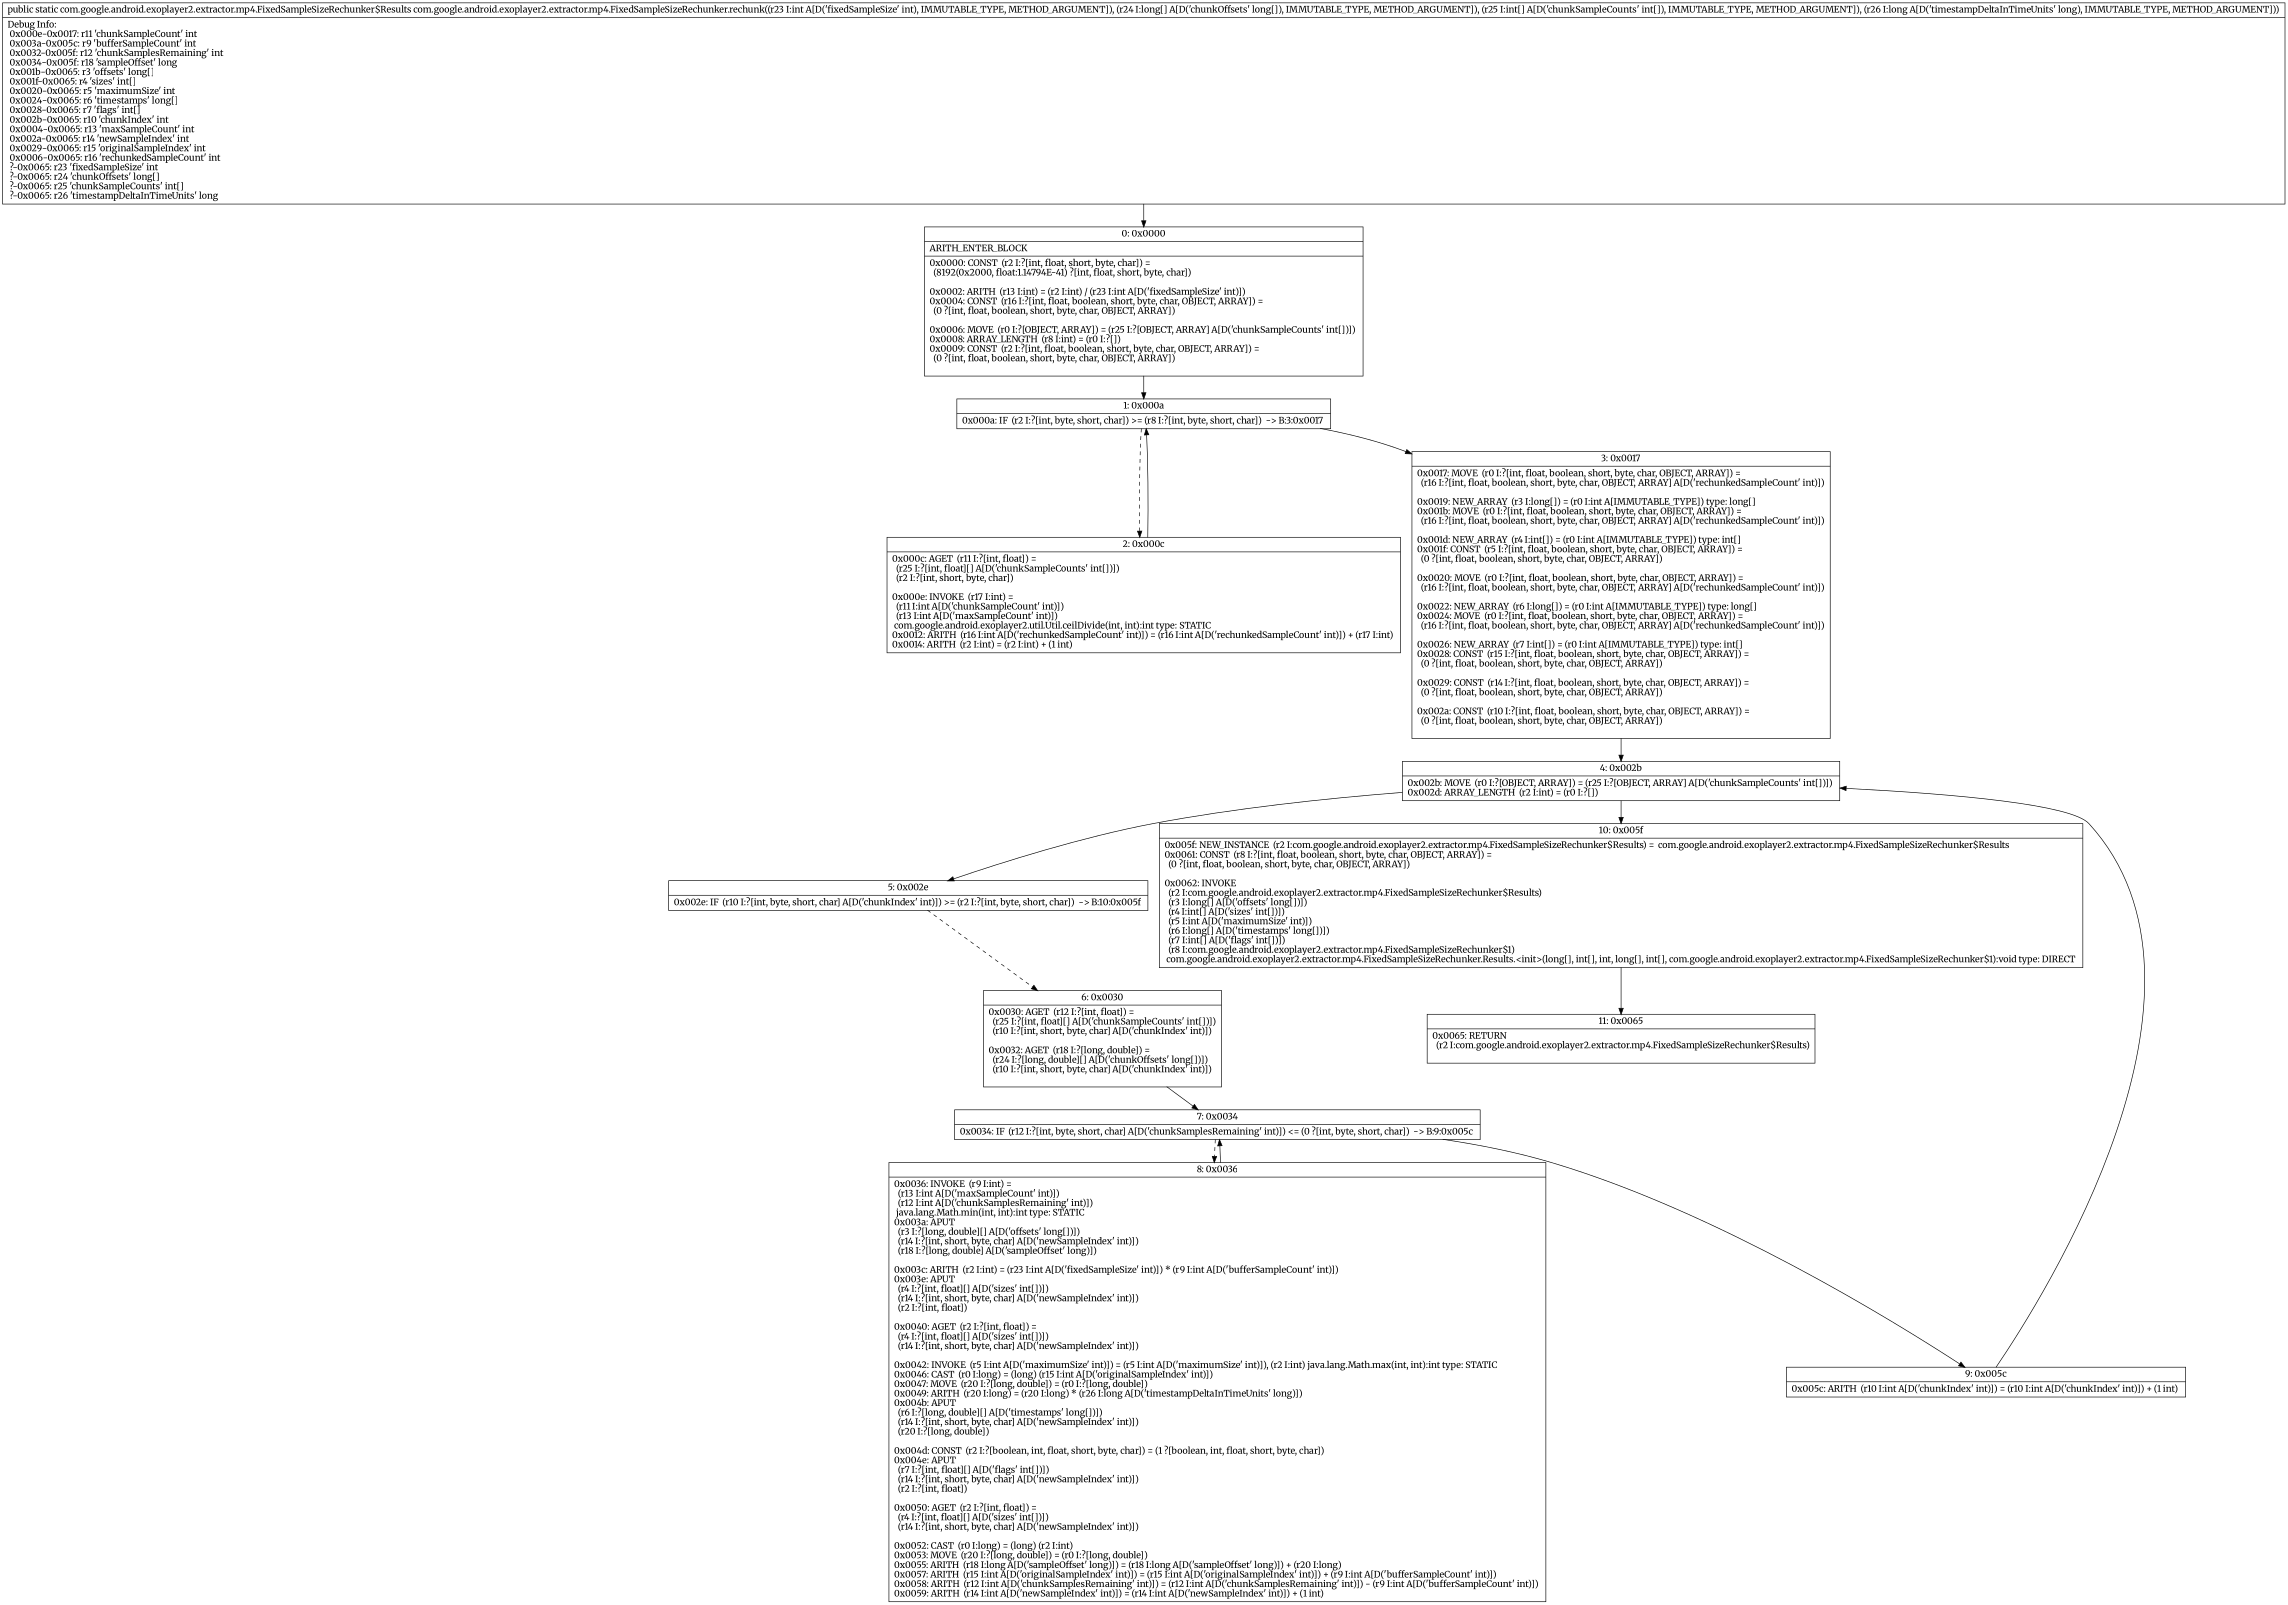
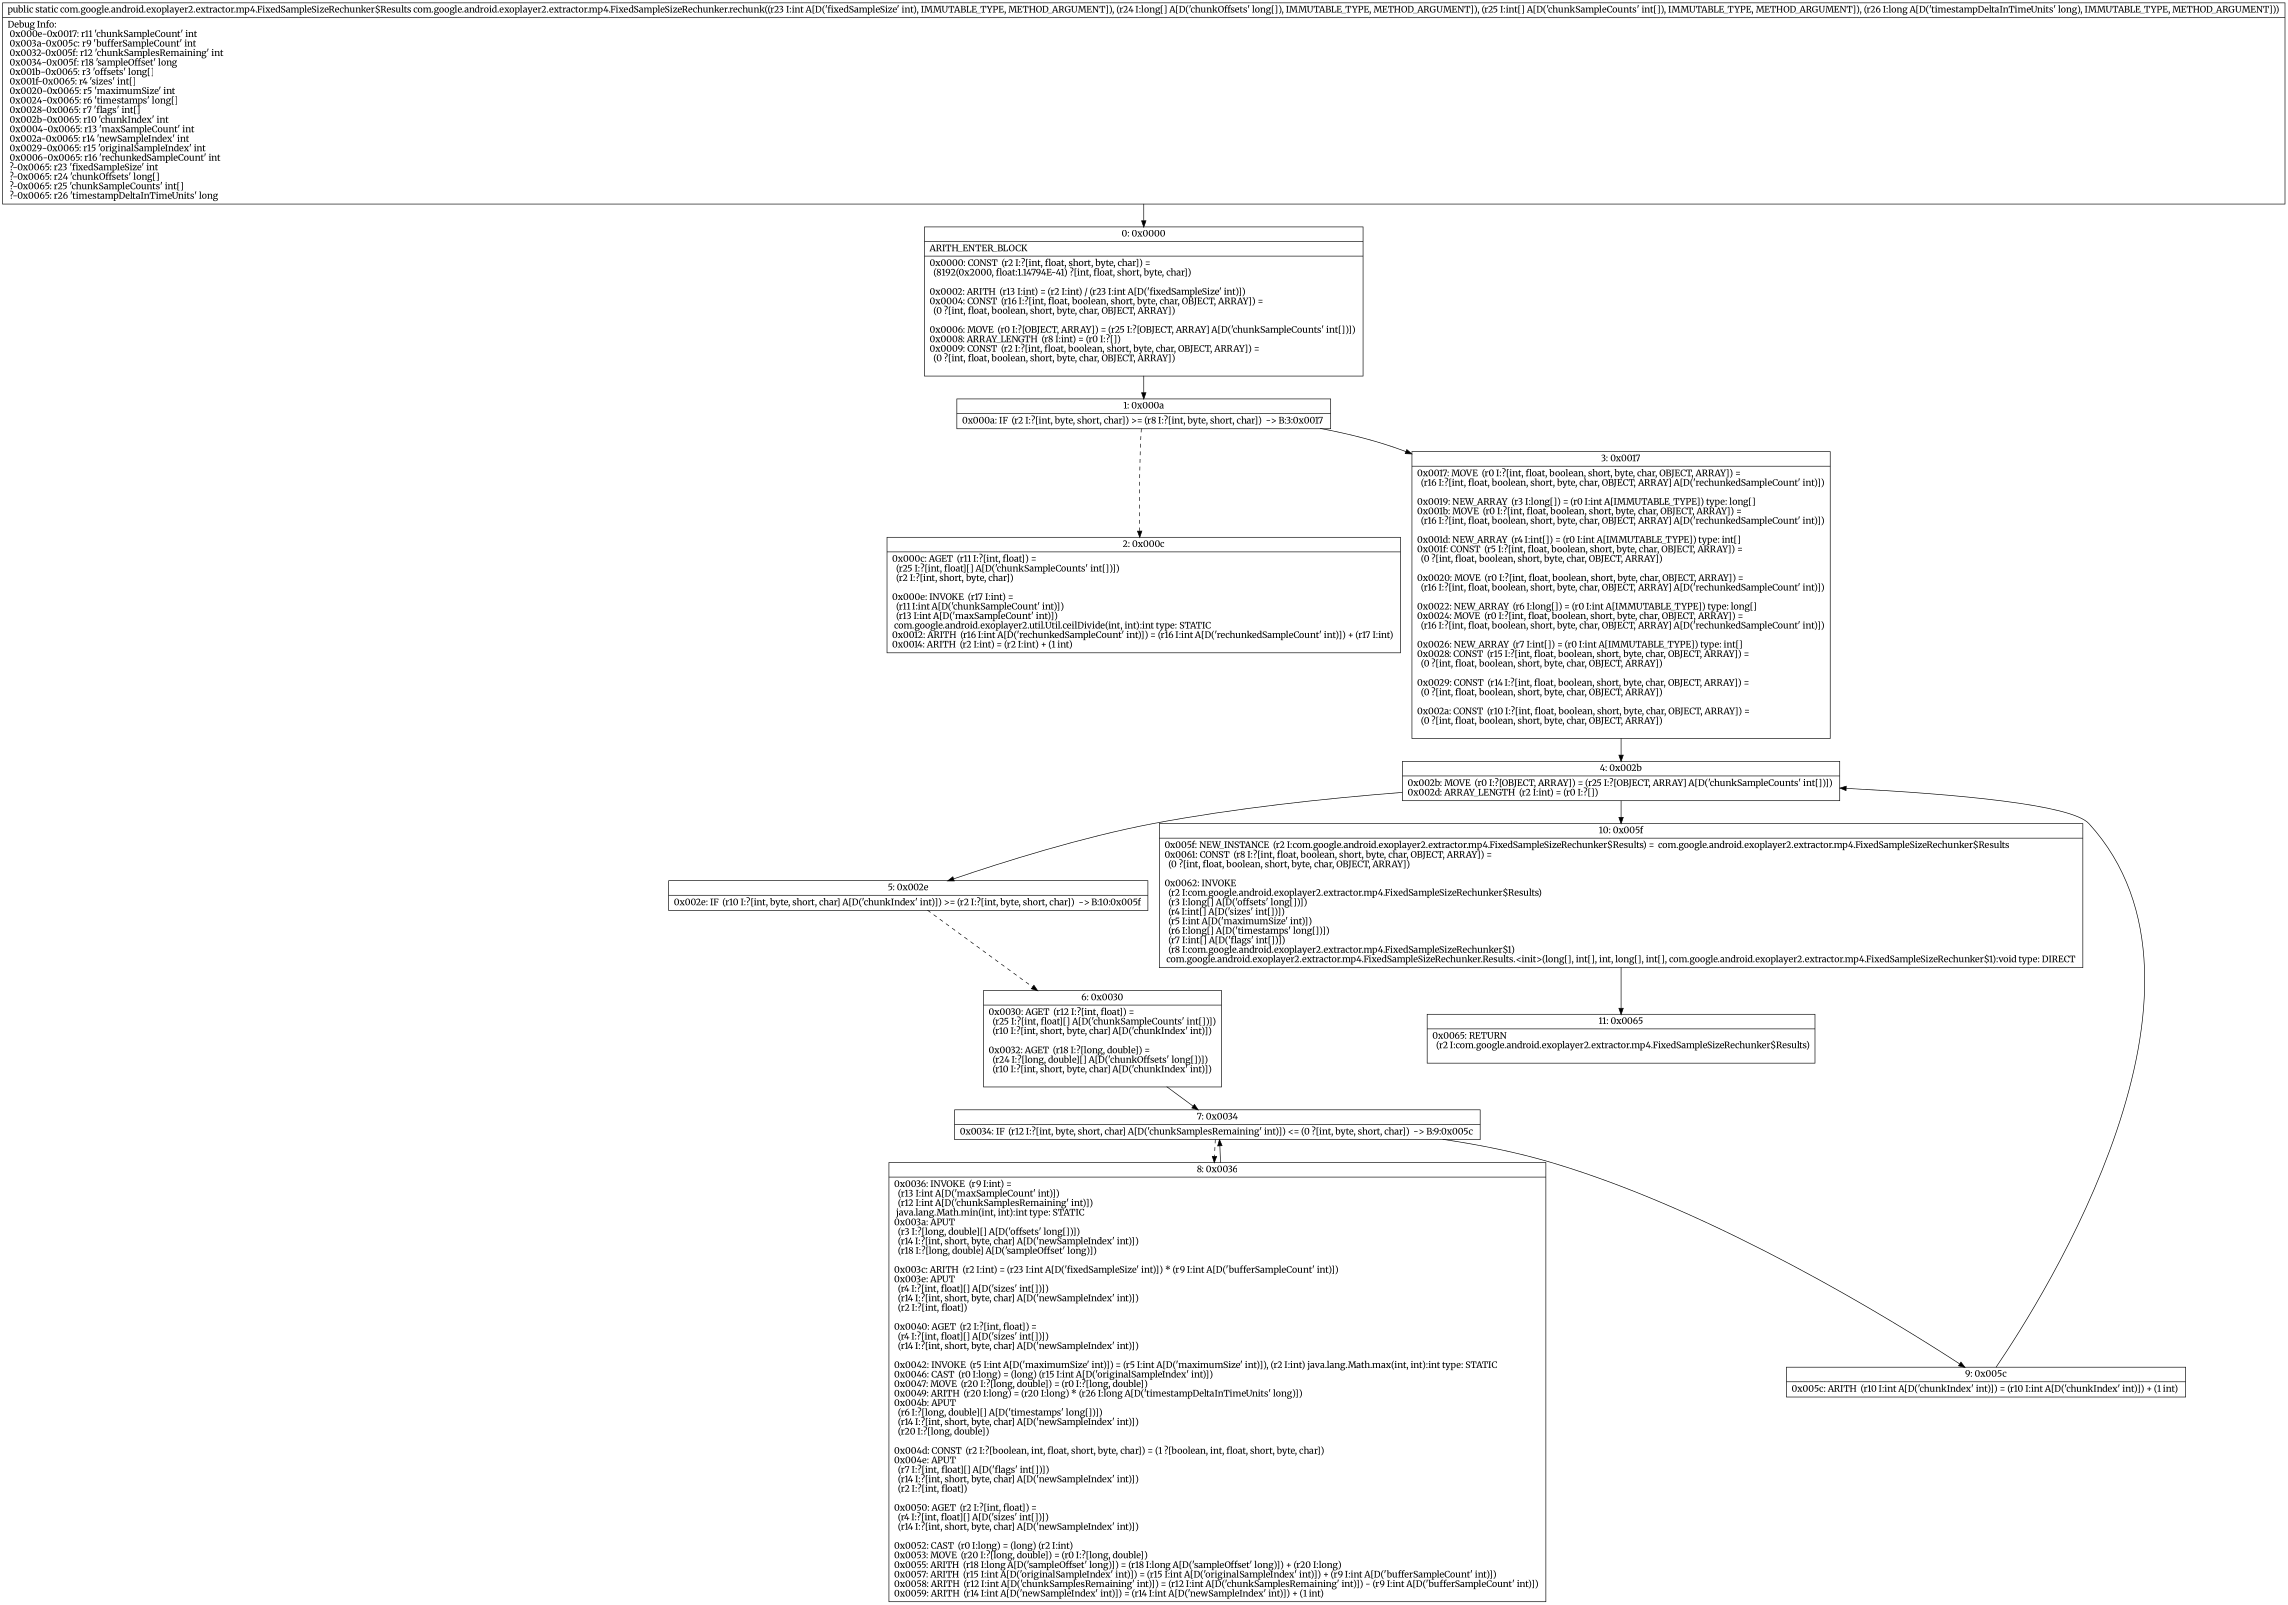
edge "2: 0x000c" -> "1: 0x000a": removed
